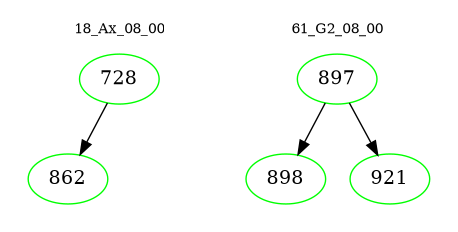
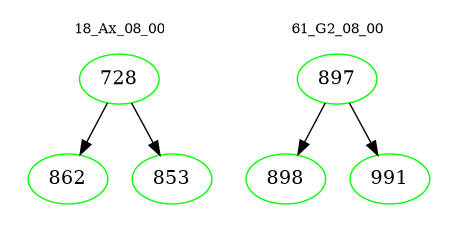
node "853": added
node "921": label "921" -> "991"
